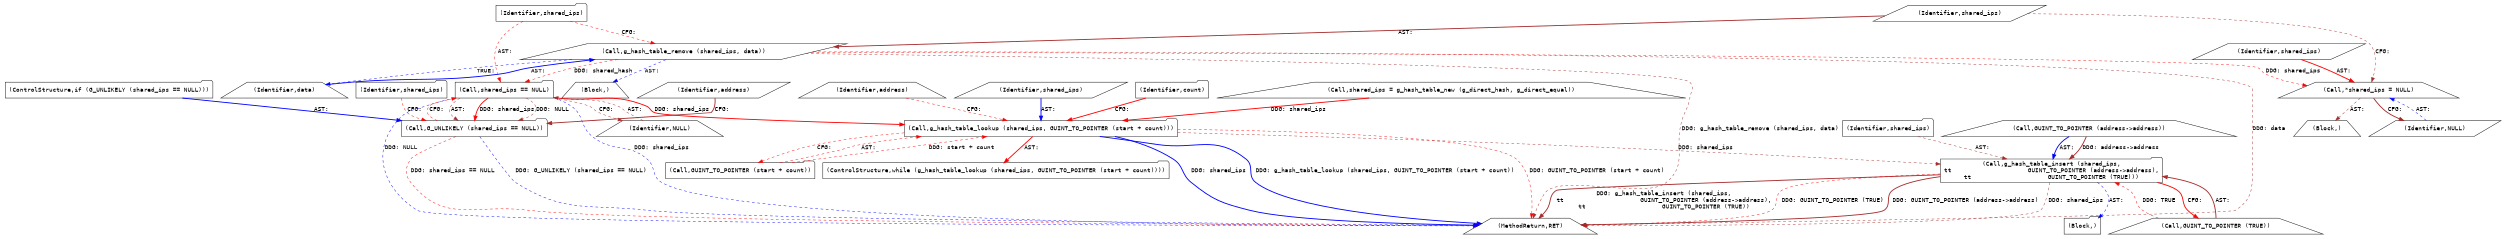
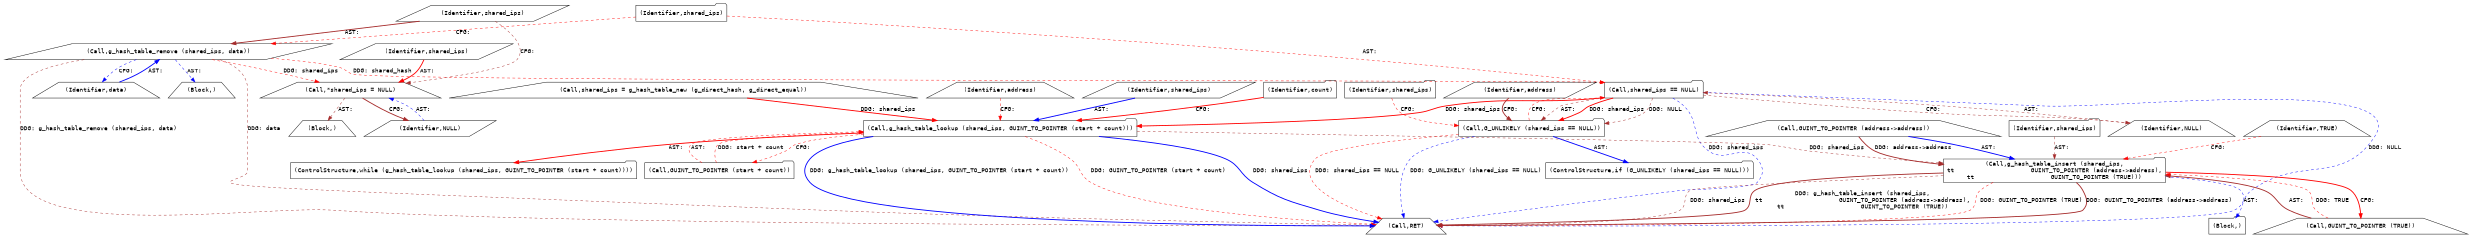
edge "(Call,g_hash_table_remove (shared_ips, data))" -> "(Identifier,data)": label "TRUE: " -> "CFG: "
edge "(ControlStructure,if (G_UNLIKELY (shared_ips == NULL)))" -> "(Call,G_UNLIKELY (shared_ips == NULL))": reversed
node "(Identifier,TRUE)": added
node "(MethodReturn,RET)": label "(MethodReturn,RET)" -> "(Call,RET)"
